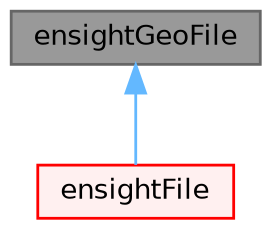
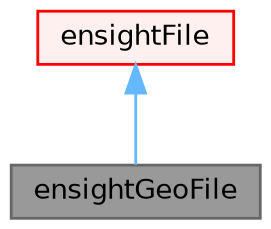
edge "ensightFile" -> "ensightGeoFile": reversed
